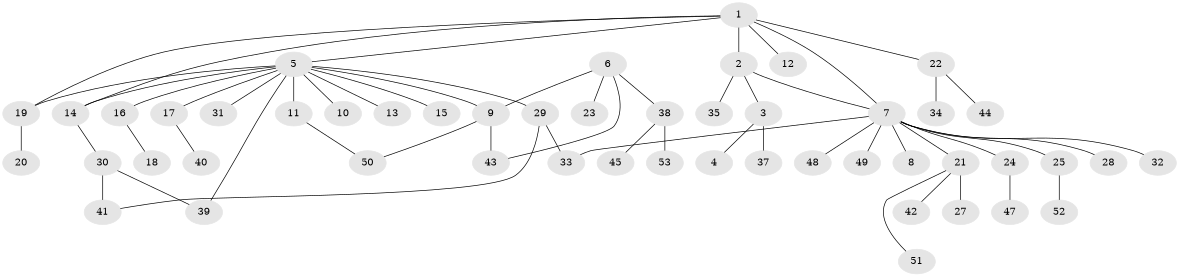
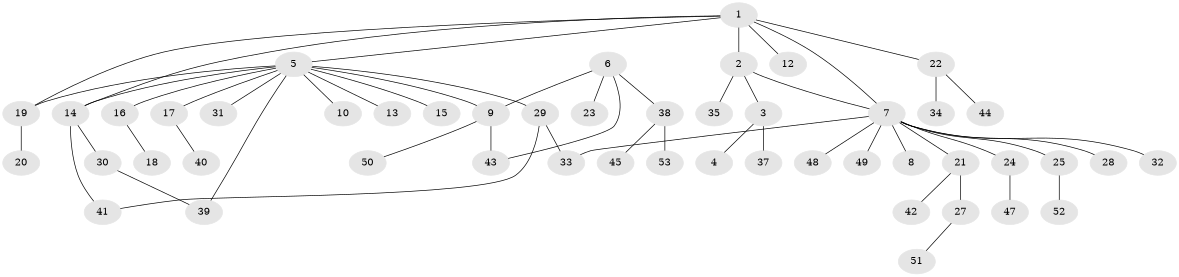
node "11": removed
edge "30" -- "41": now "14" -- "41"
edge "21" -- "51": now "27" -- "51"
